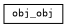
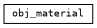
node "obj_obj": label "obj_obj" -> "obj_material"
